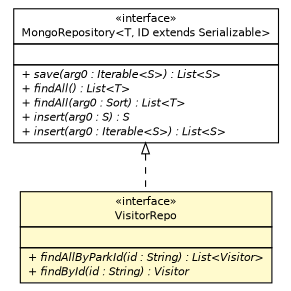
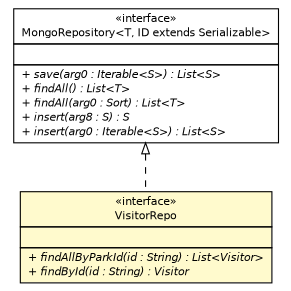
node "MongoRepository<T, ID extends Serializable>": text "+ insert(arg0 : S) : S" -> "+ insert(arg8 : S) : S"
